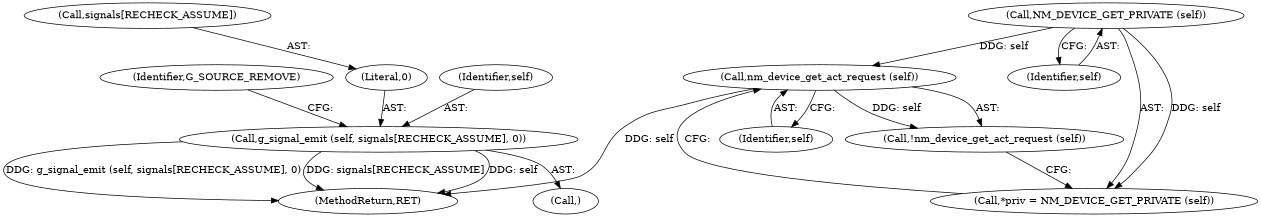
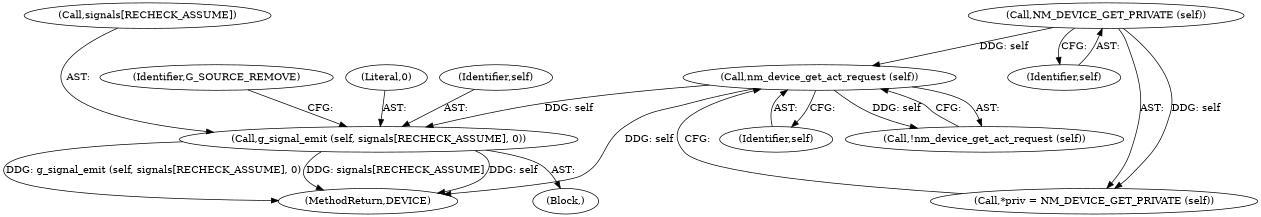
edge "(Call,signals[RECHECK_ASSUME])" -> "(Literal,0)": now "(Call,signals[RECHECK_ASSUME])" -> "(Call,g_signal_emit (self, signals[RECHECK_ASSUME], 0))"
edge "(Call,nm_device_get_act_request (self))" -> "(Call,g_signal_emit (self, signals[RECHECK_ASSUME], 0))": added, label "DDG: self"
edge "(Call,!nm_device_get_act_request (self))" -> "(Call,*priv = NM_DEVICE_GET_PRIVATE (self))": now "(Call,!nm_device_get_act_request (self))" -> "(Call,nm_device_get_act_request (self))"
node "(MethodReturn,RET)": label "(MethodReturn,RET)" -> "(MethodReturn,DEVICE)"
node "(Call,)": label "(Call,)" -> "(Block,)"
